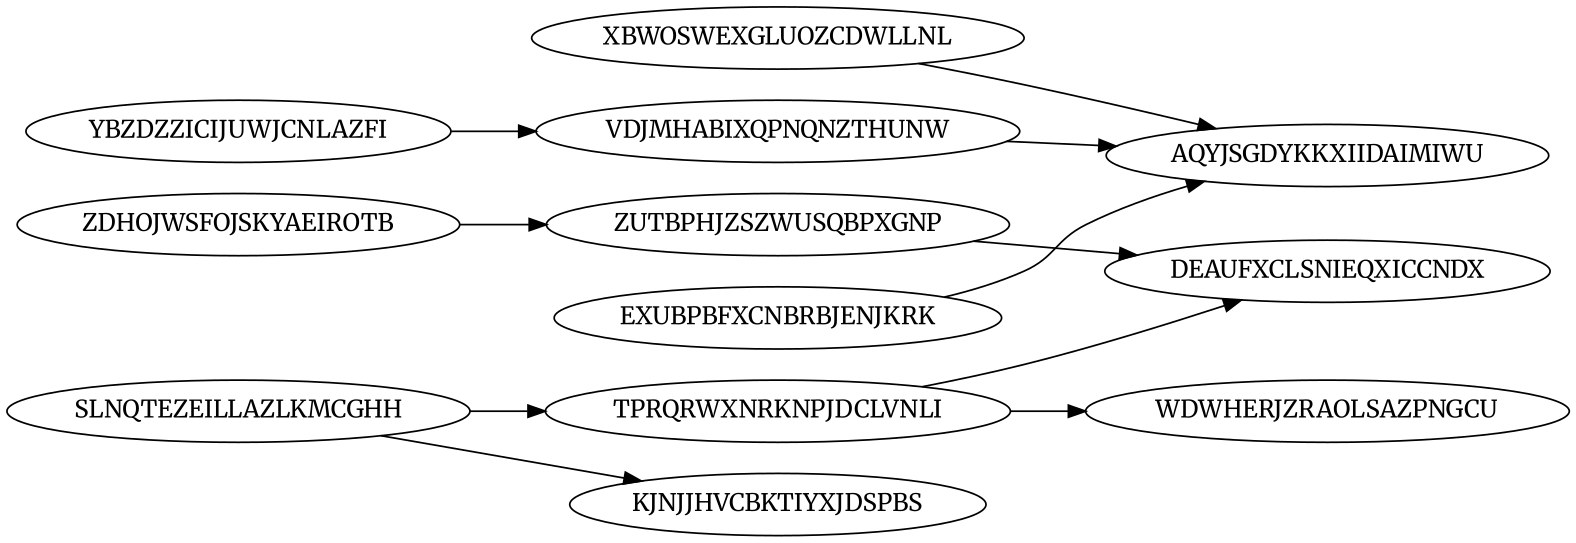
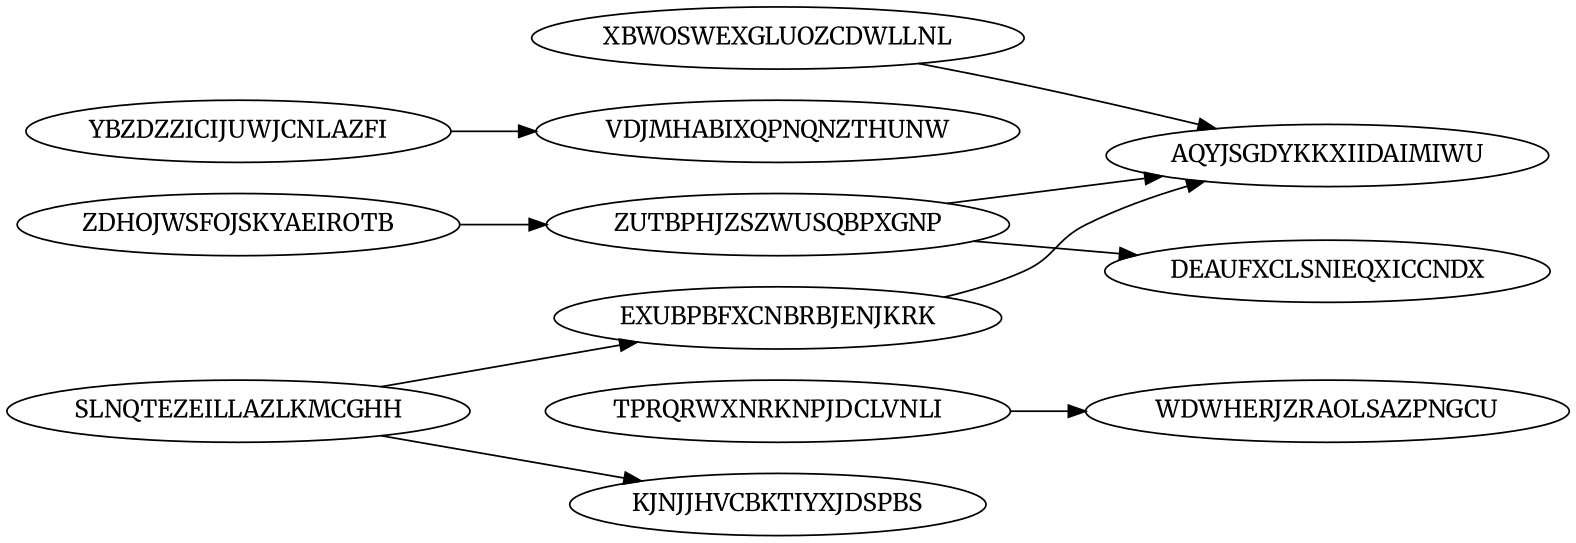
edge "VDJMHABIXQPNQNZTHUNW" -> "AQYJSGDYKKXIIDAIMIWU": now "ZUTBPHJZSZWUSQBPXGNP" -> "AQYJSGDYKKXIIDAIMIWU"
edge "TPRQRWXNRKNPJDCLVNLI" -> "DEAUFXCLSNIEQXICCNDX": removed
edge "SLNQTEZEILLAZLKMCGHH" -> "TPRQRWXNRKNPJDCLVNLI": now "SLNQTEZEILLAZLKMCGHH" -> "EXUBPBFXCNBRBJENJKRK"
